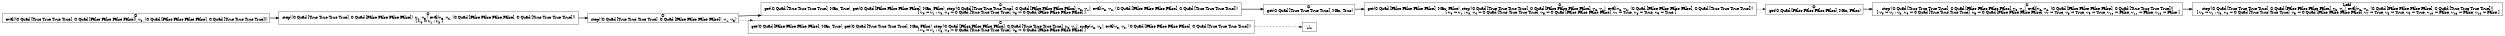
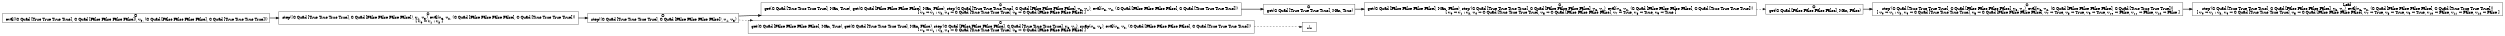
node "Leaf": text "16" -> "11"
